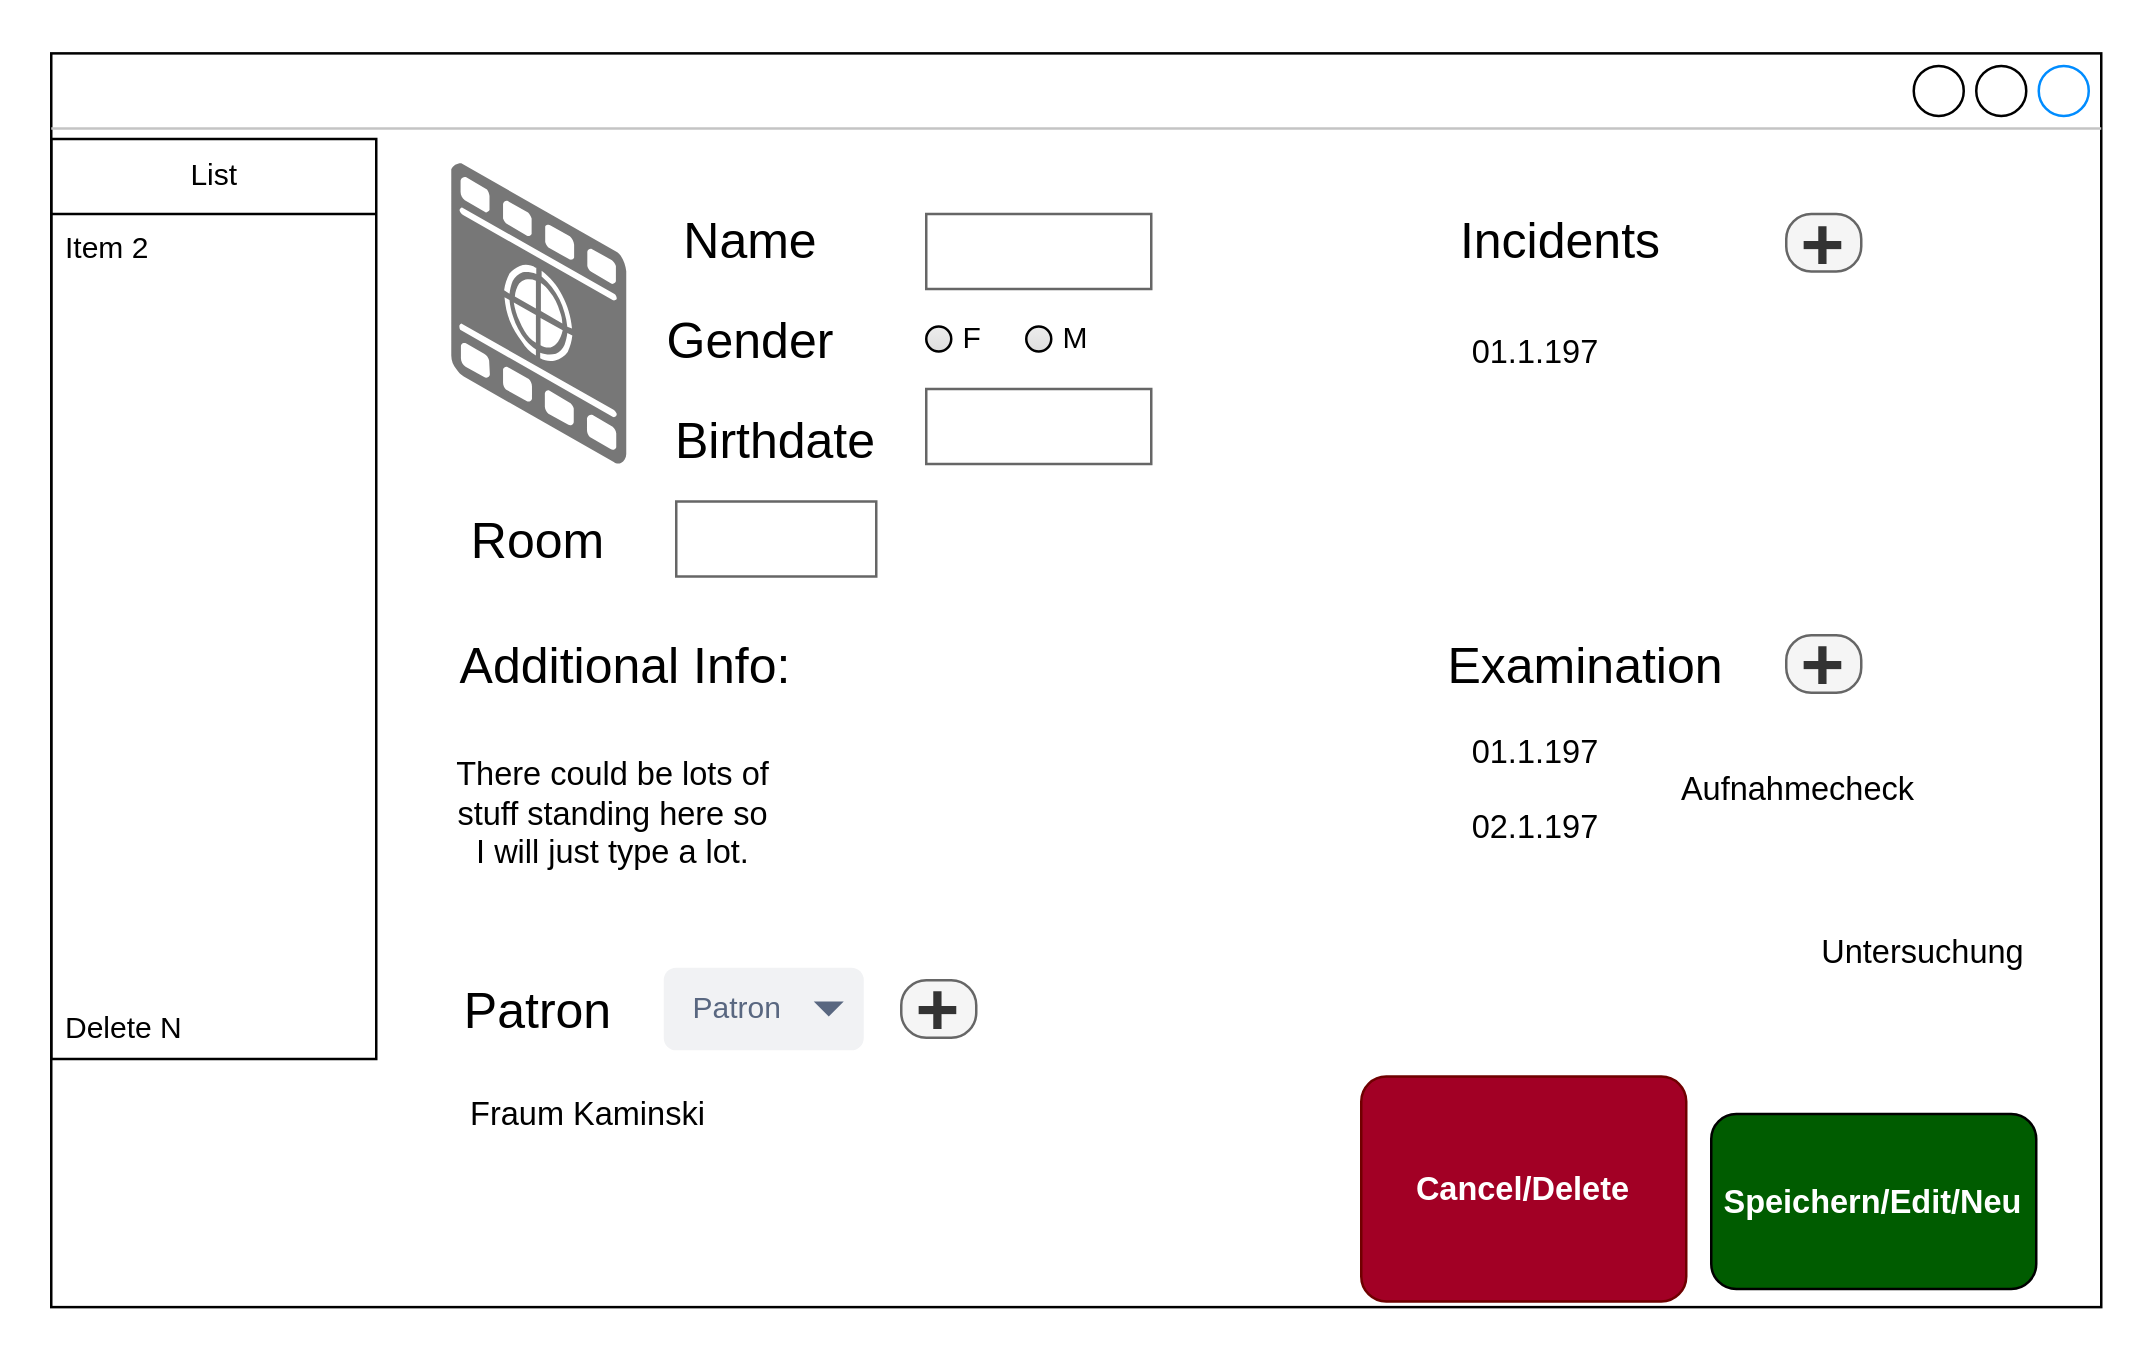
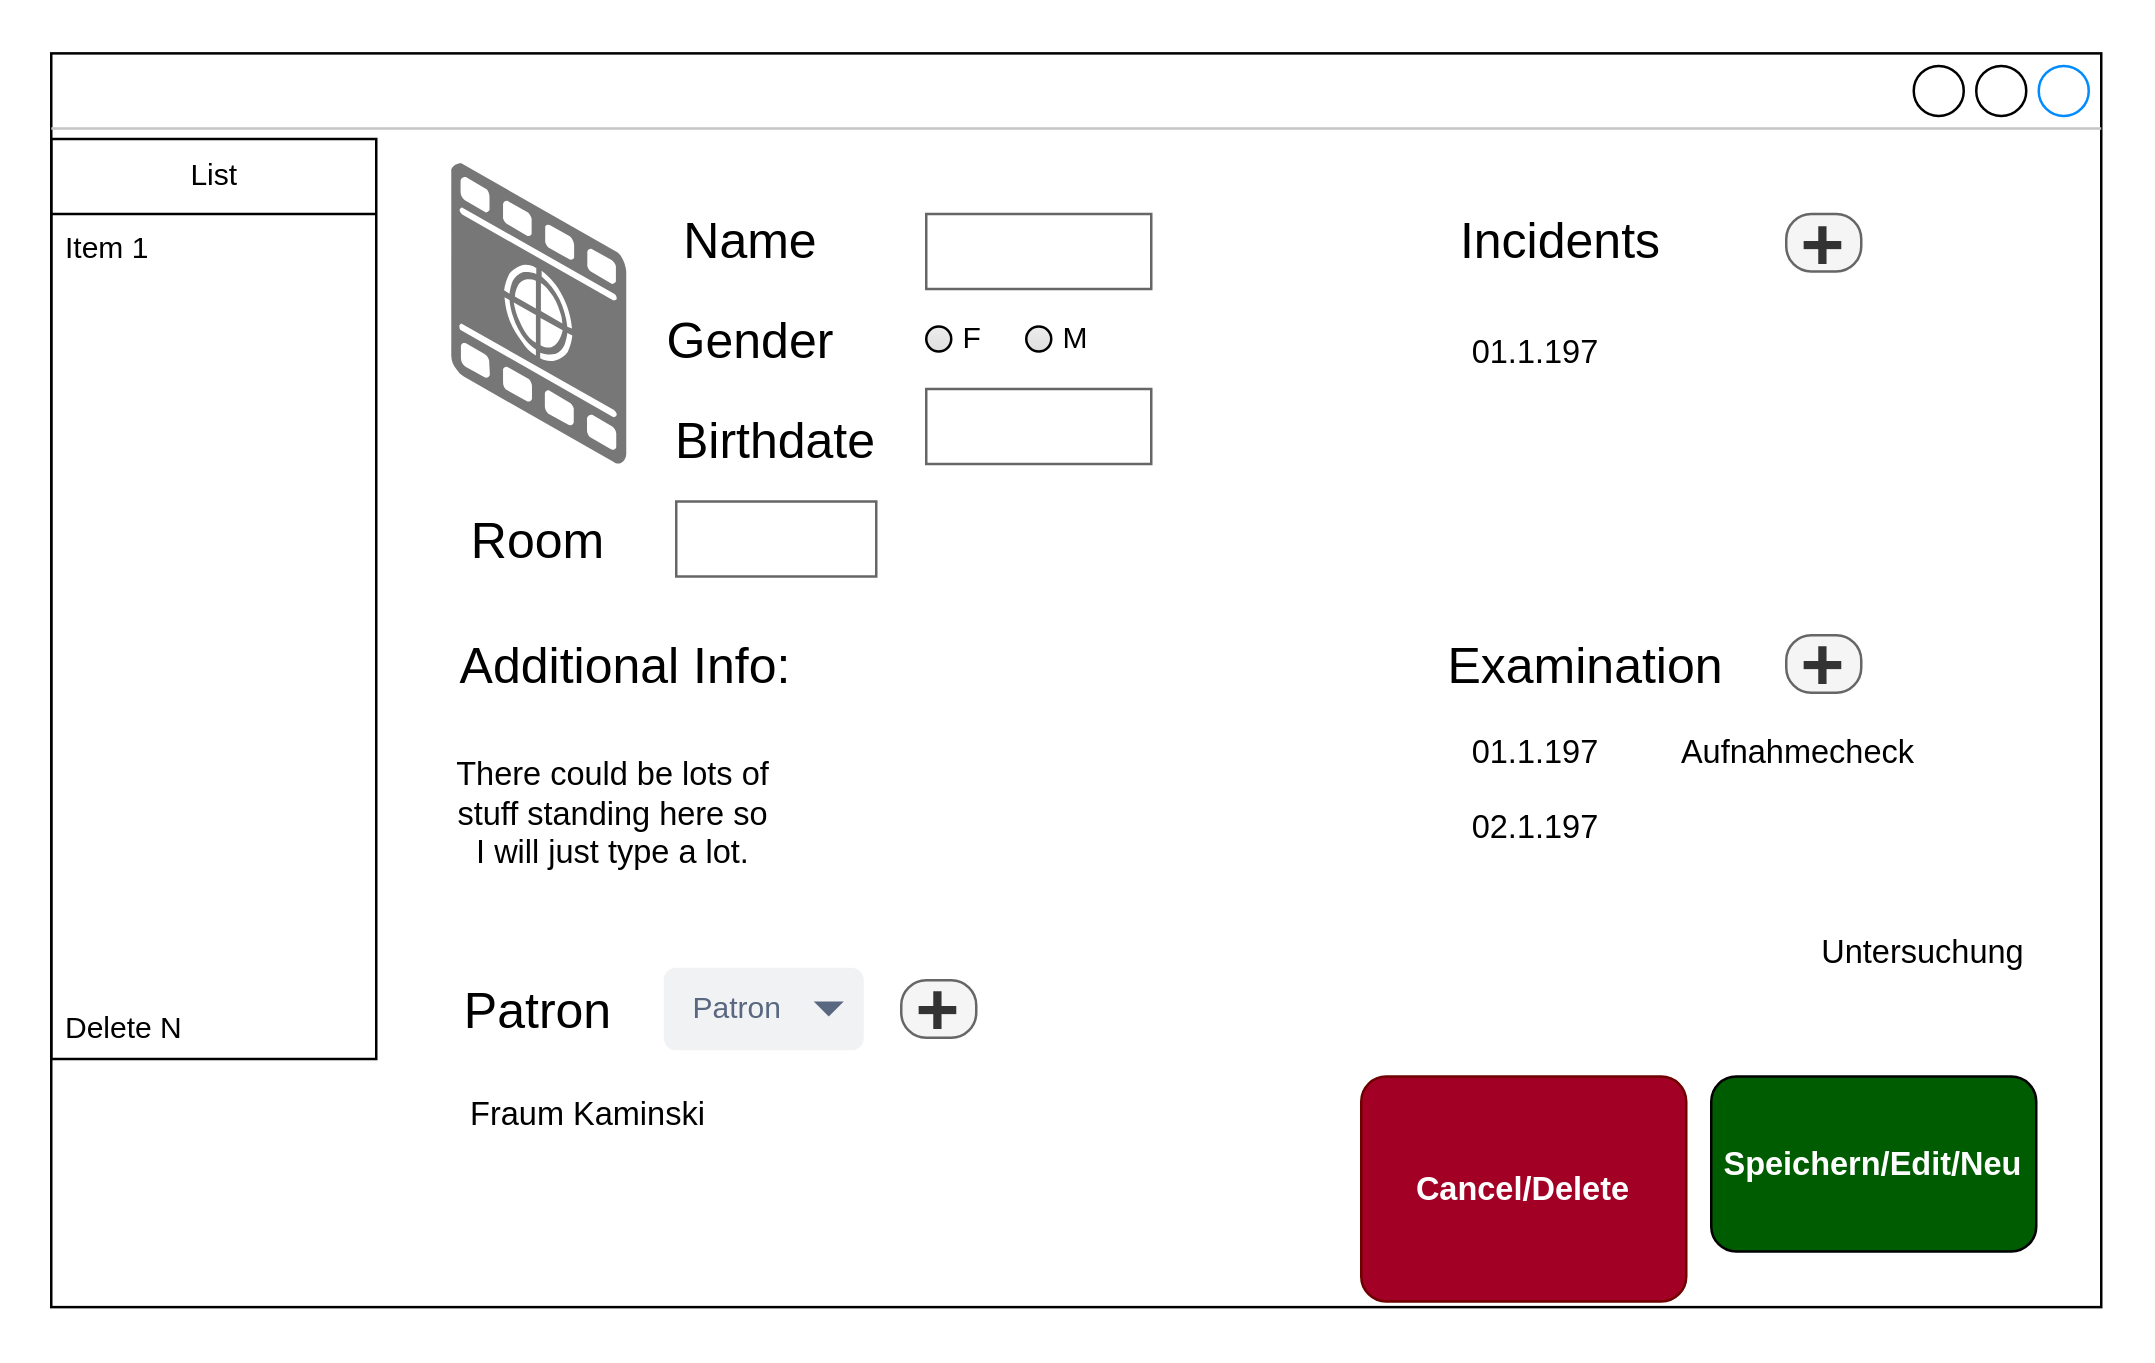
node "Item 2": label "Item 2" -> "Item 1"
node "Aufnahmecheck": moved (1799, 789) -> (1799, 751)
node "Speichern/Edit/Neu": moved (1874, 1201) -> (1874, 1164)
